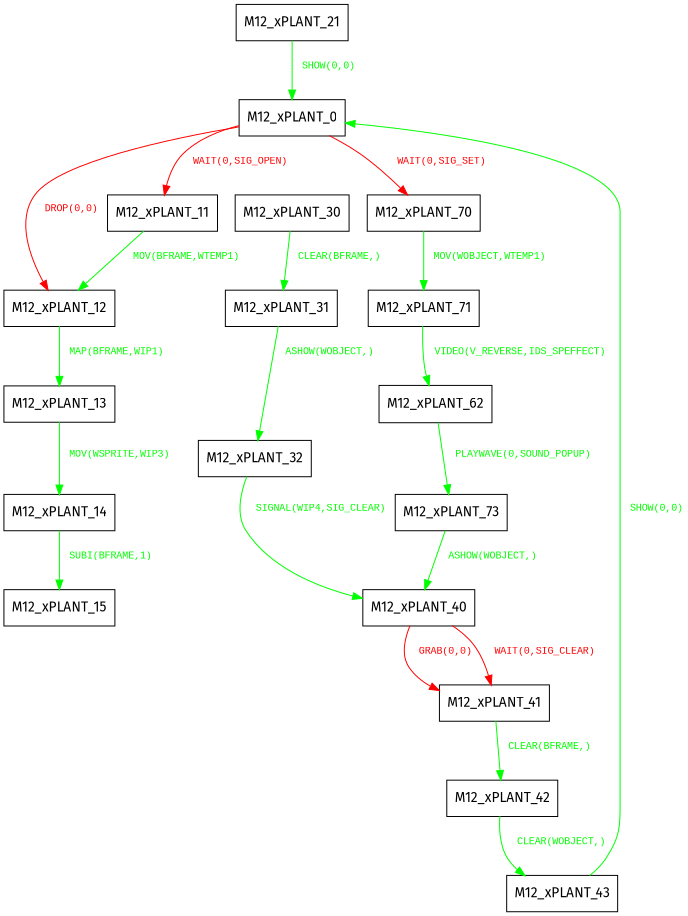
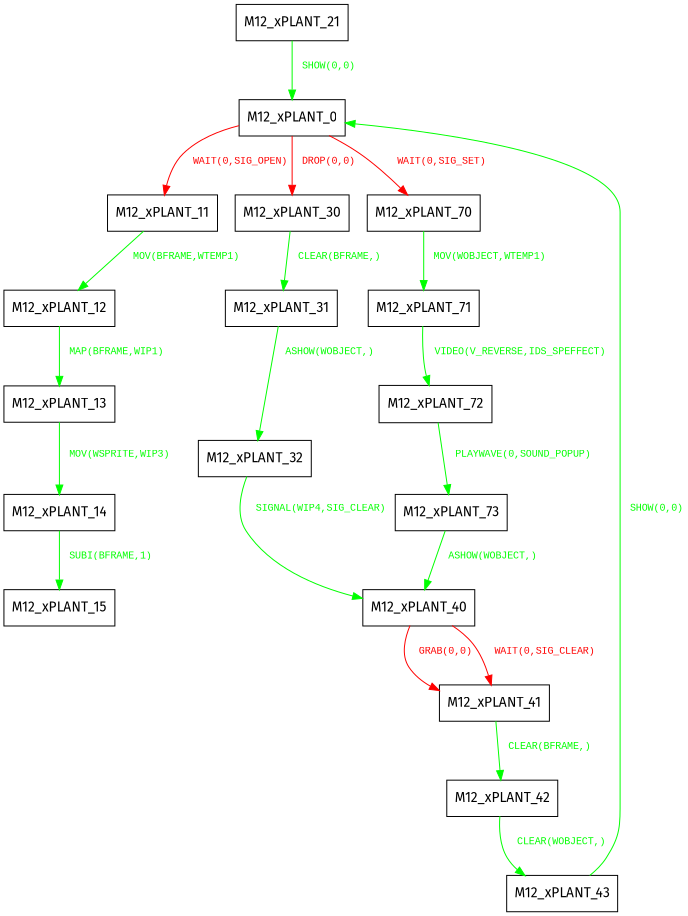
edge "M12_xPLANT_0" -> "M12_xPLANT_12": now "M12_xPLANT_0" -> "M12_xPLANT_30"
node "M12_xPLANT_62": label "M12_xPLANT_62" -> "M12_xPLANT_72"
